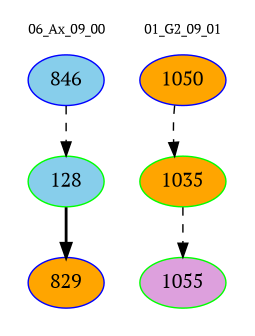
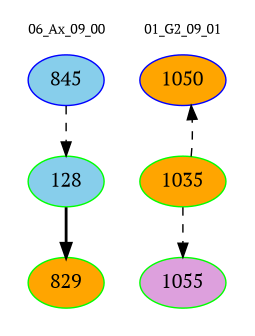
node "846": label "846" -> "845"
edge "1050" -> "1035": reversed
node "829": color blue -> green
